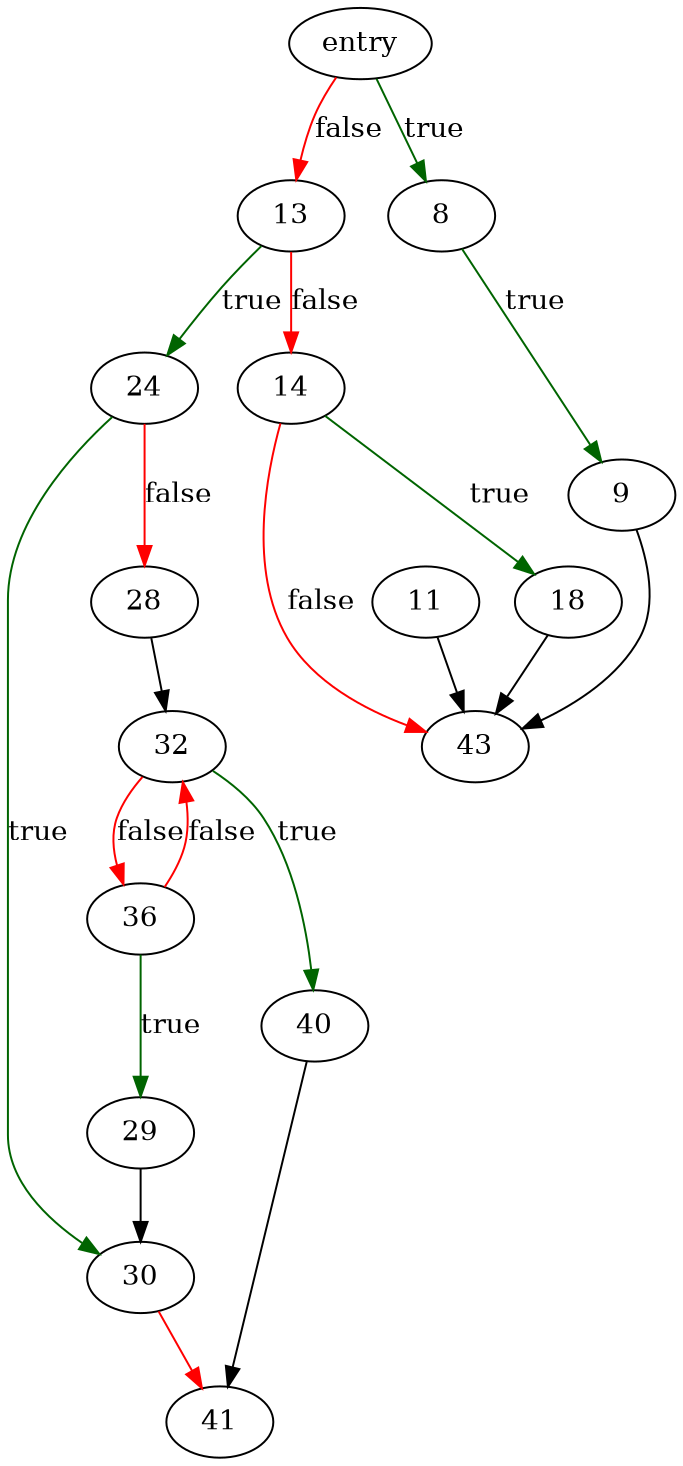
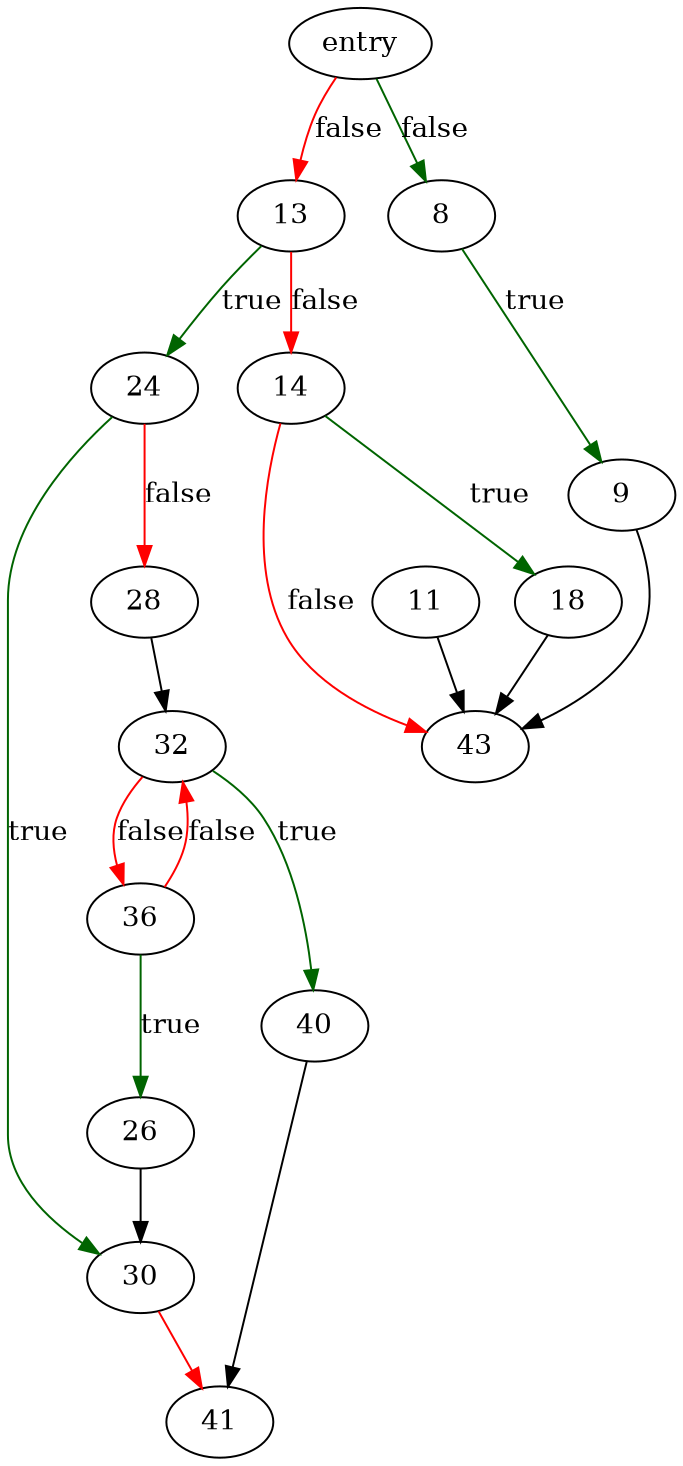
edge "entry" -> "8": label "true" -> "false"
node "29": label "29" -> "26"
